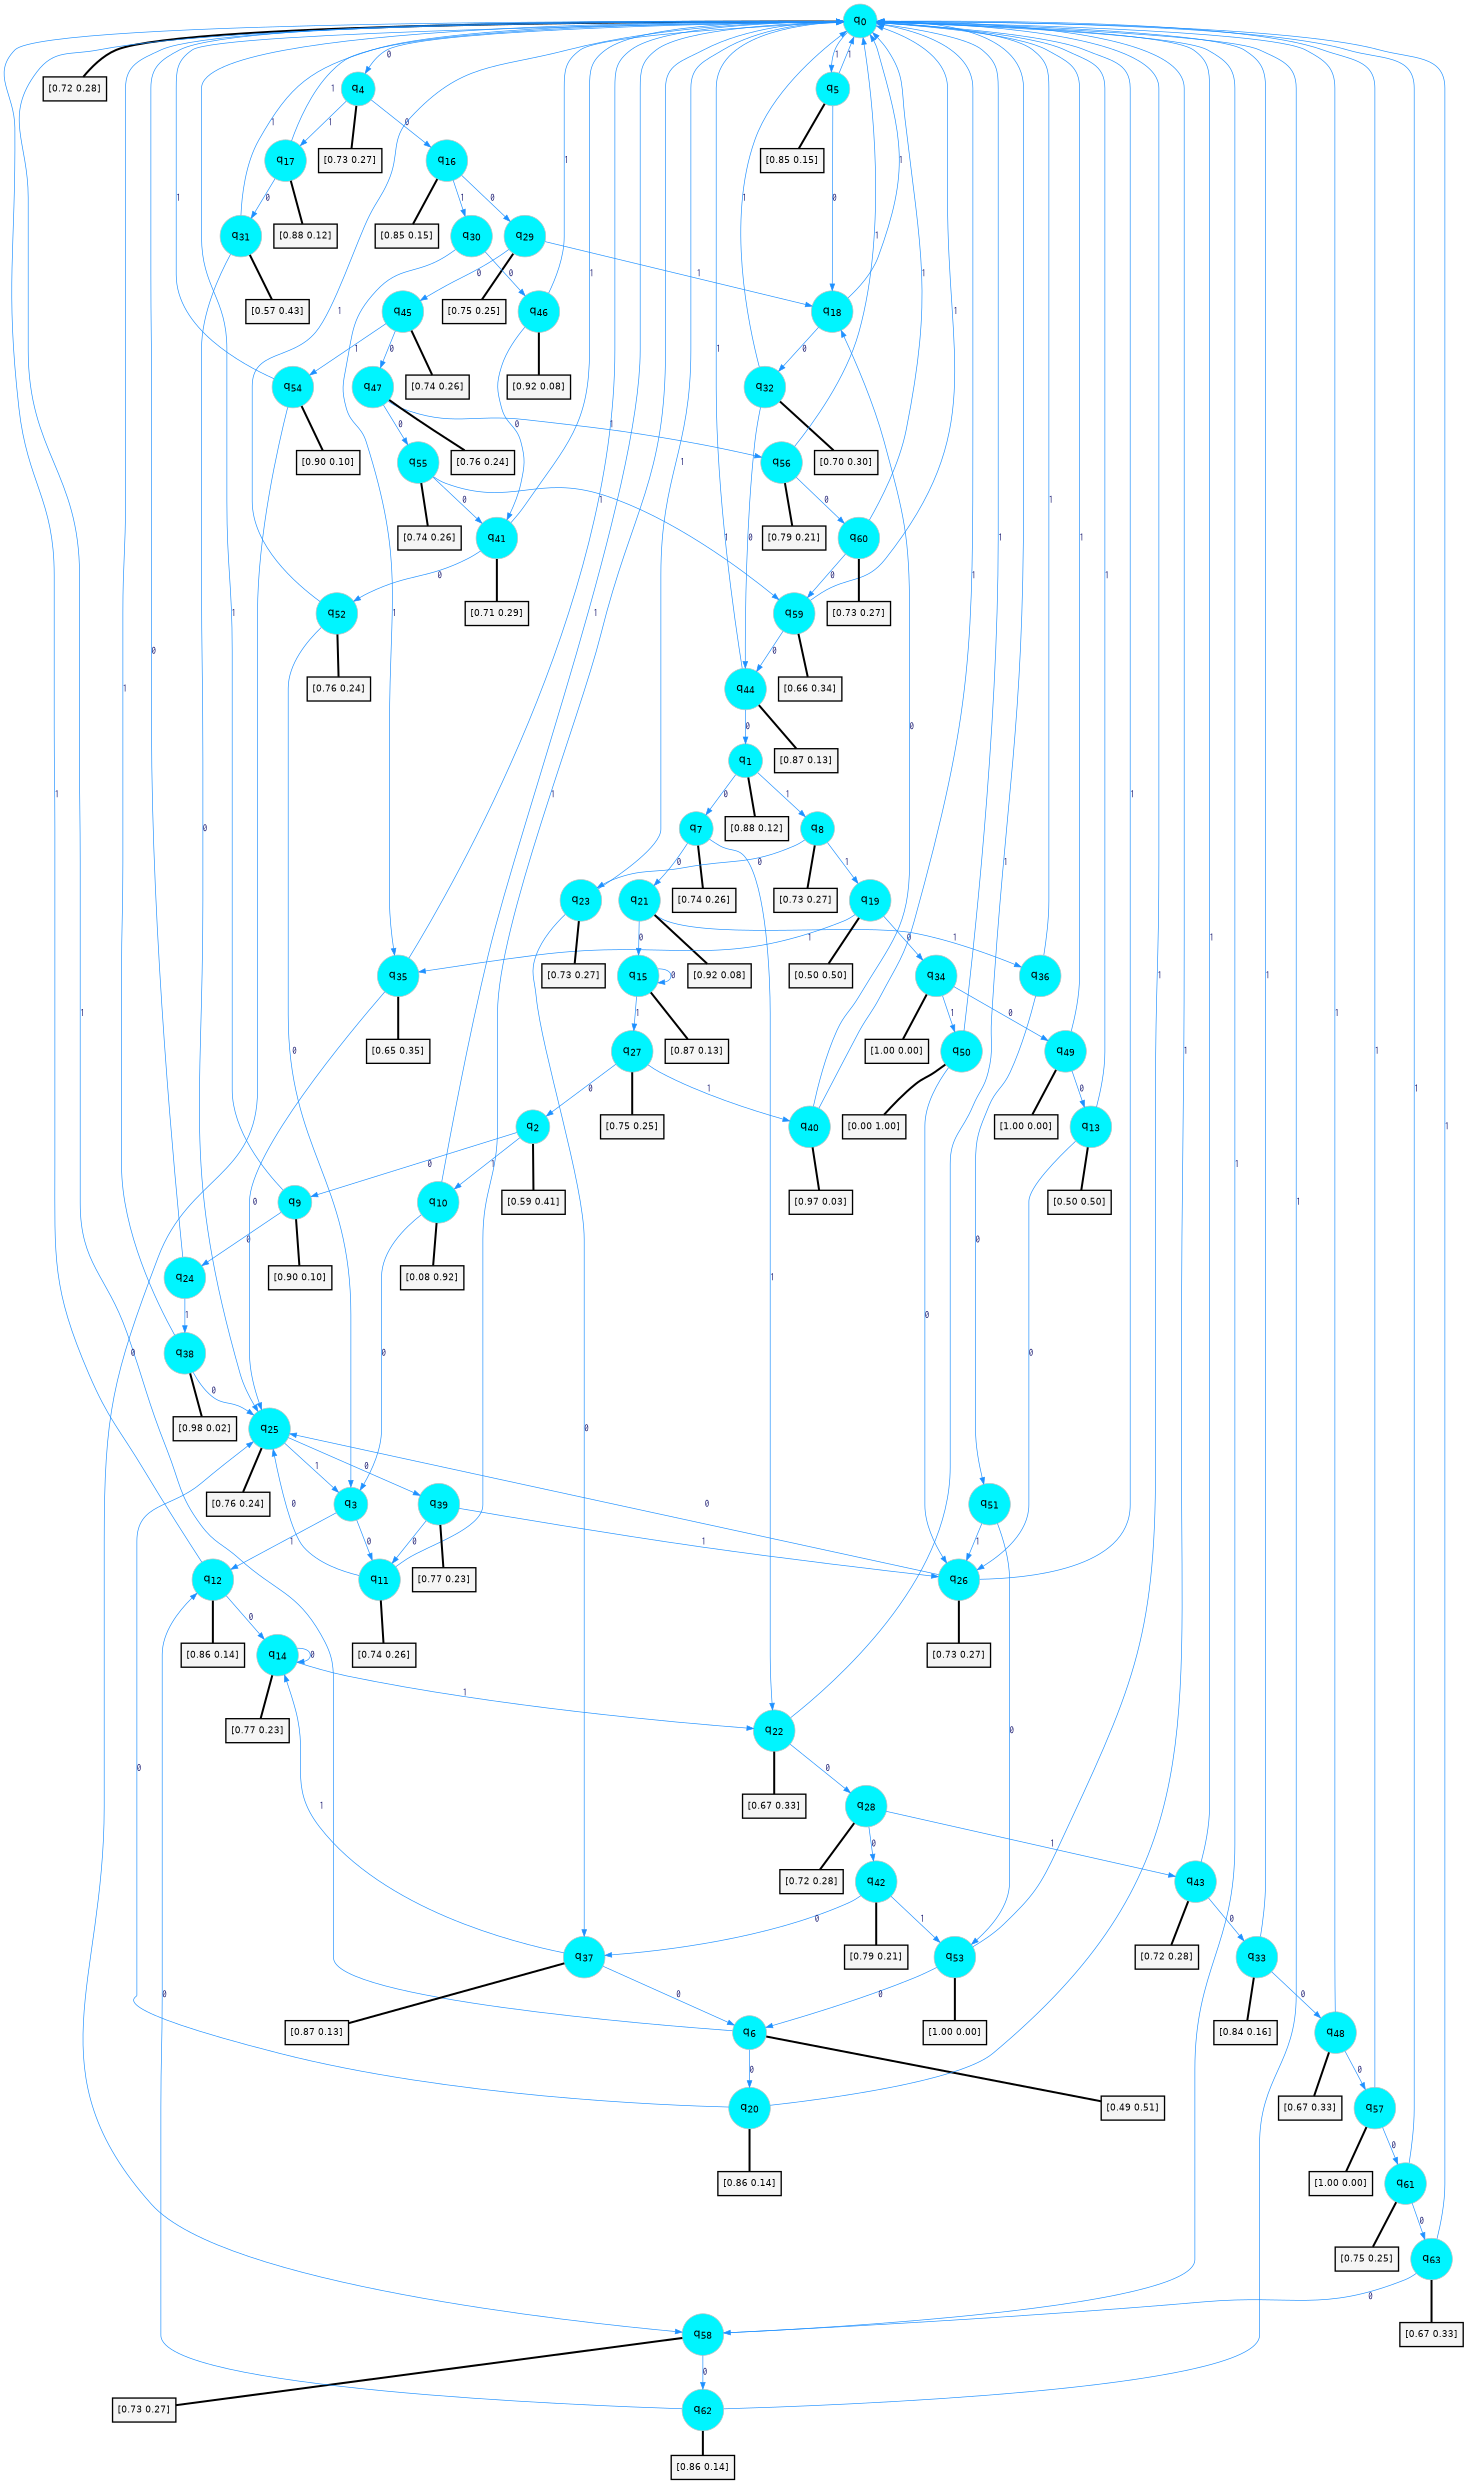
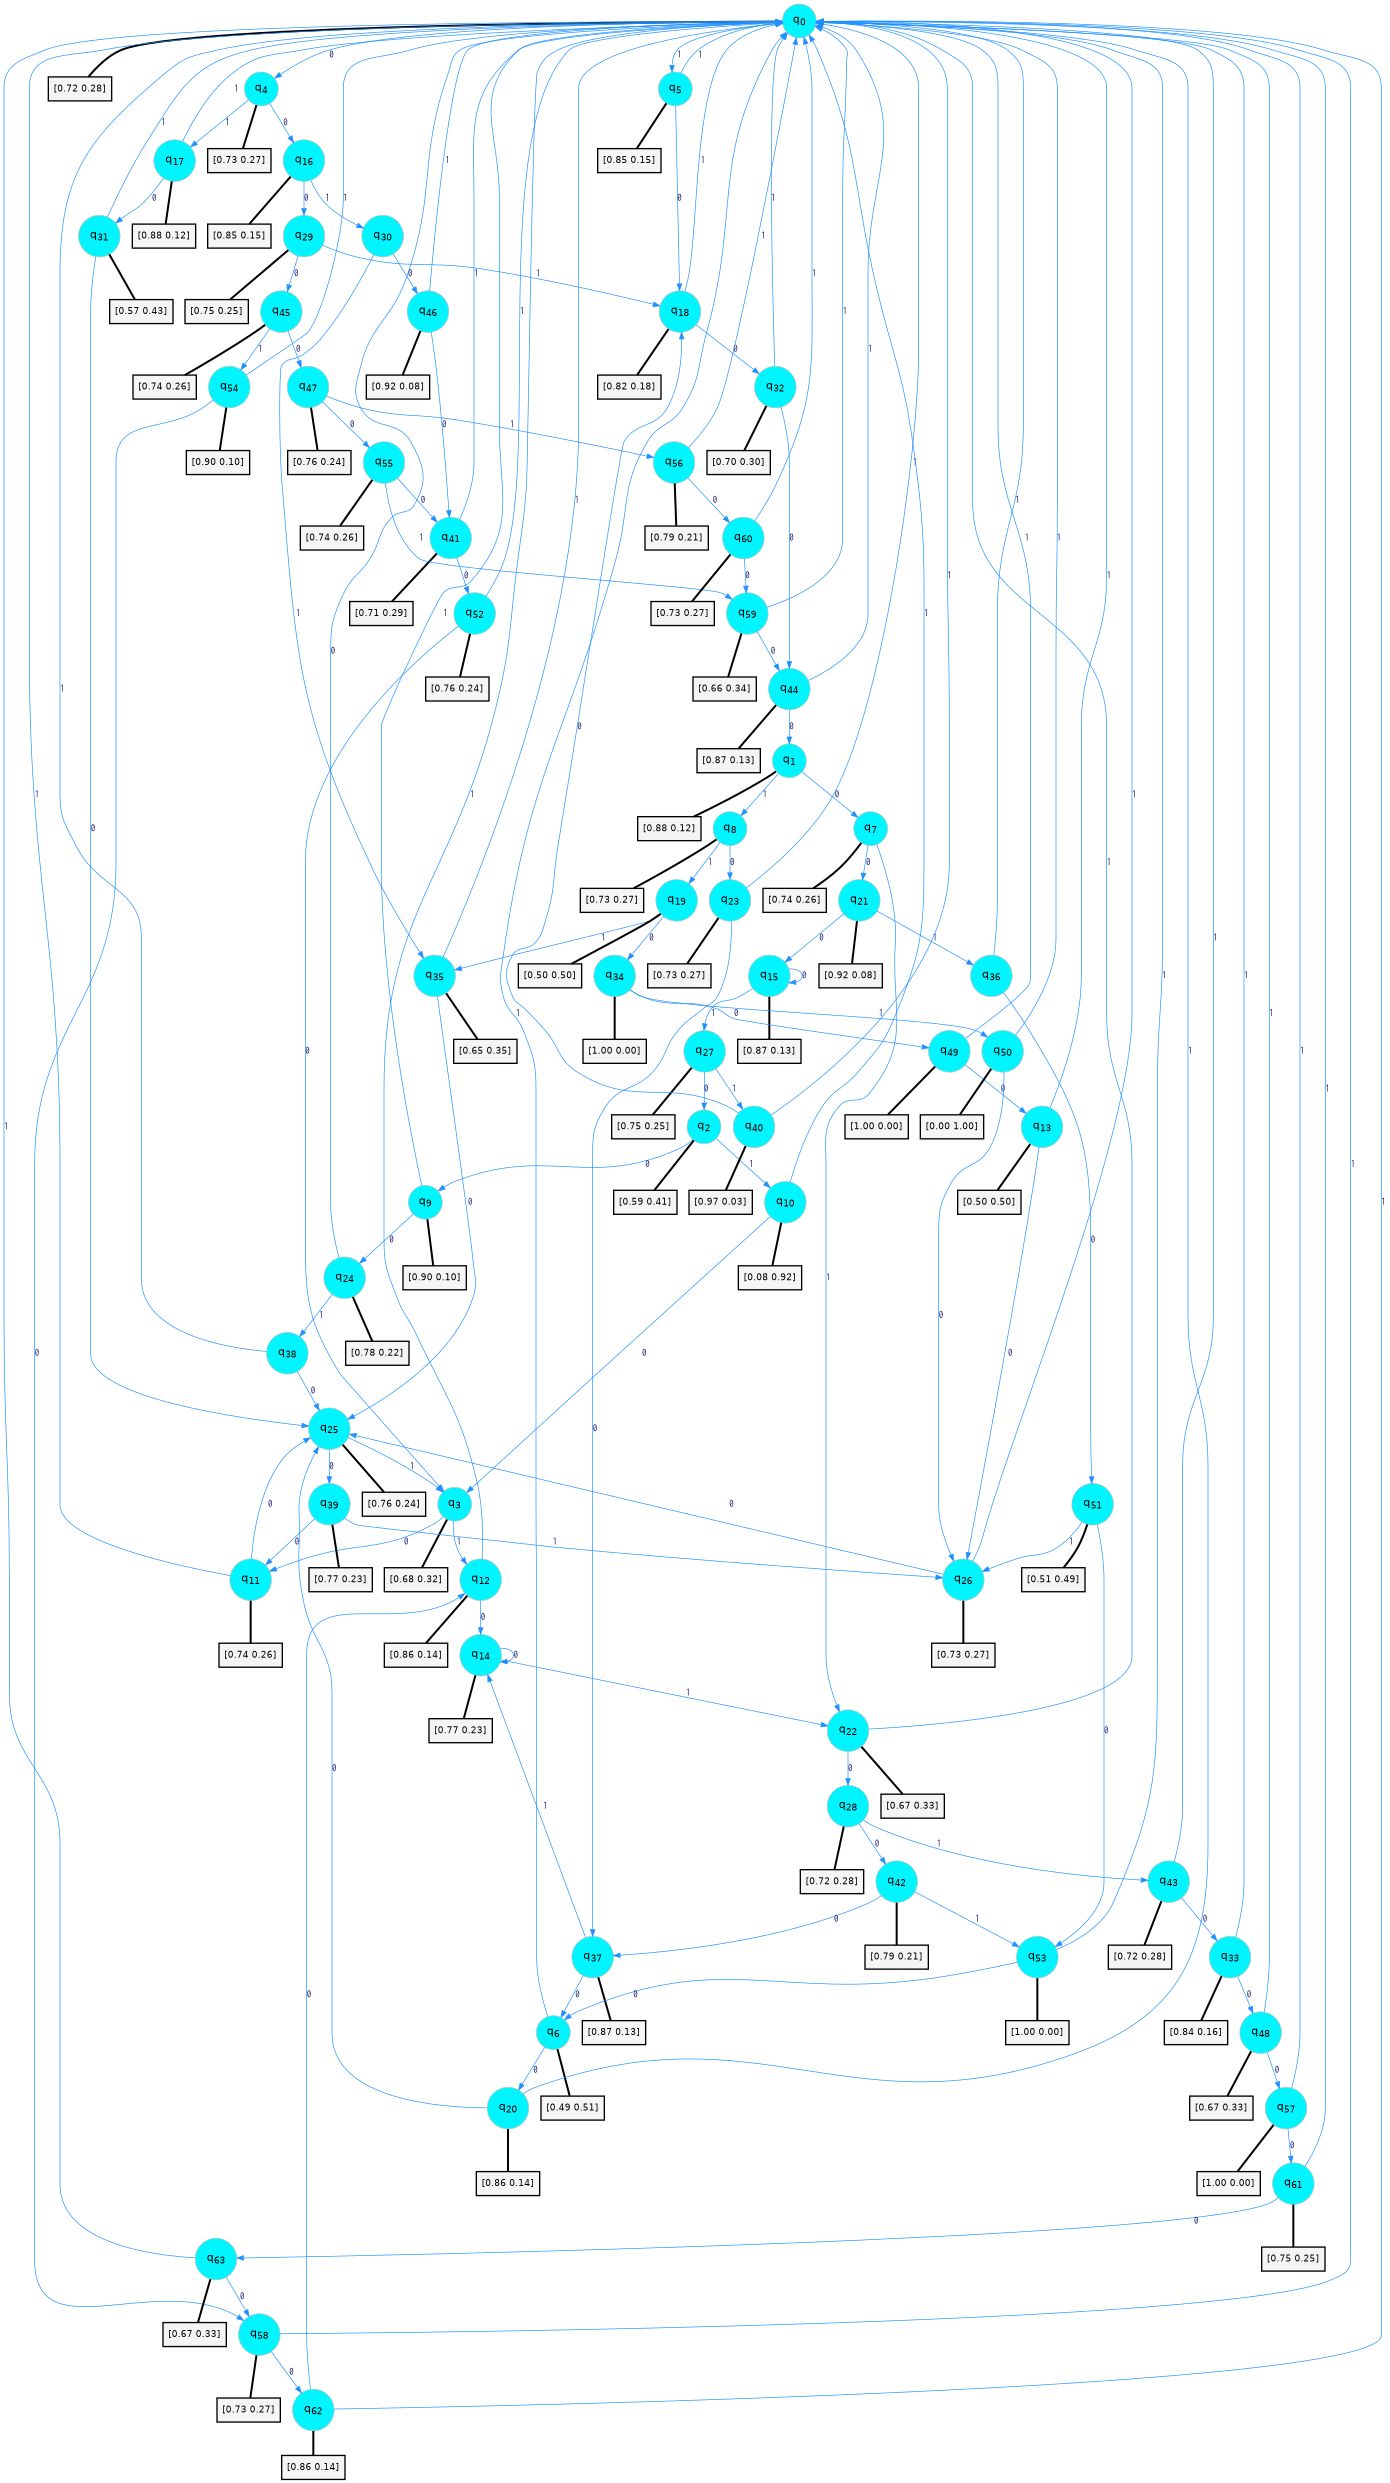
node "[0.82 0.18]": added
node "[0.78 0.22]": added
node "[0.98 0.02]": removed
node "[0.68 0.32]": added
node "[0.51 0.49]": added
